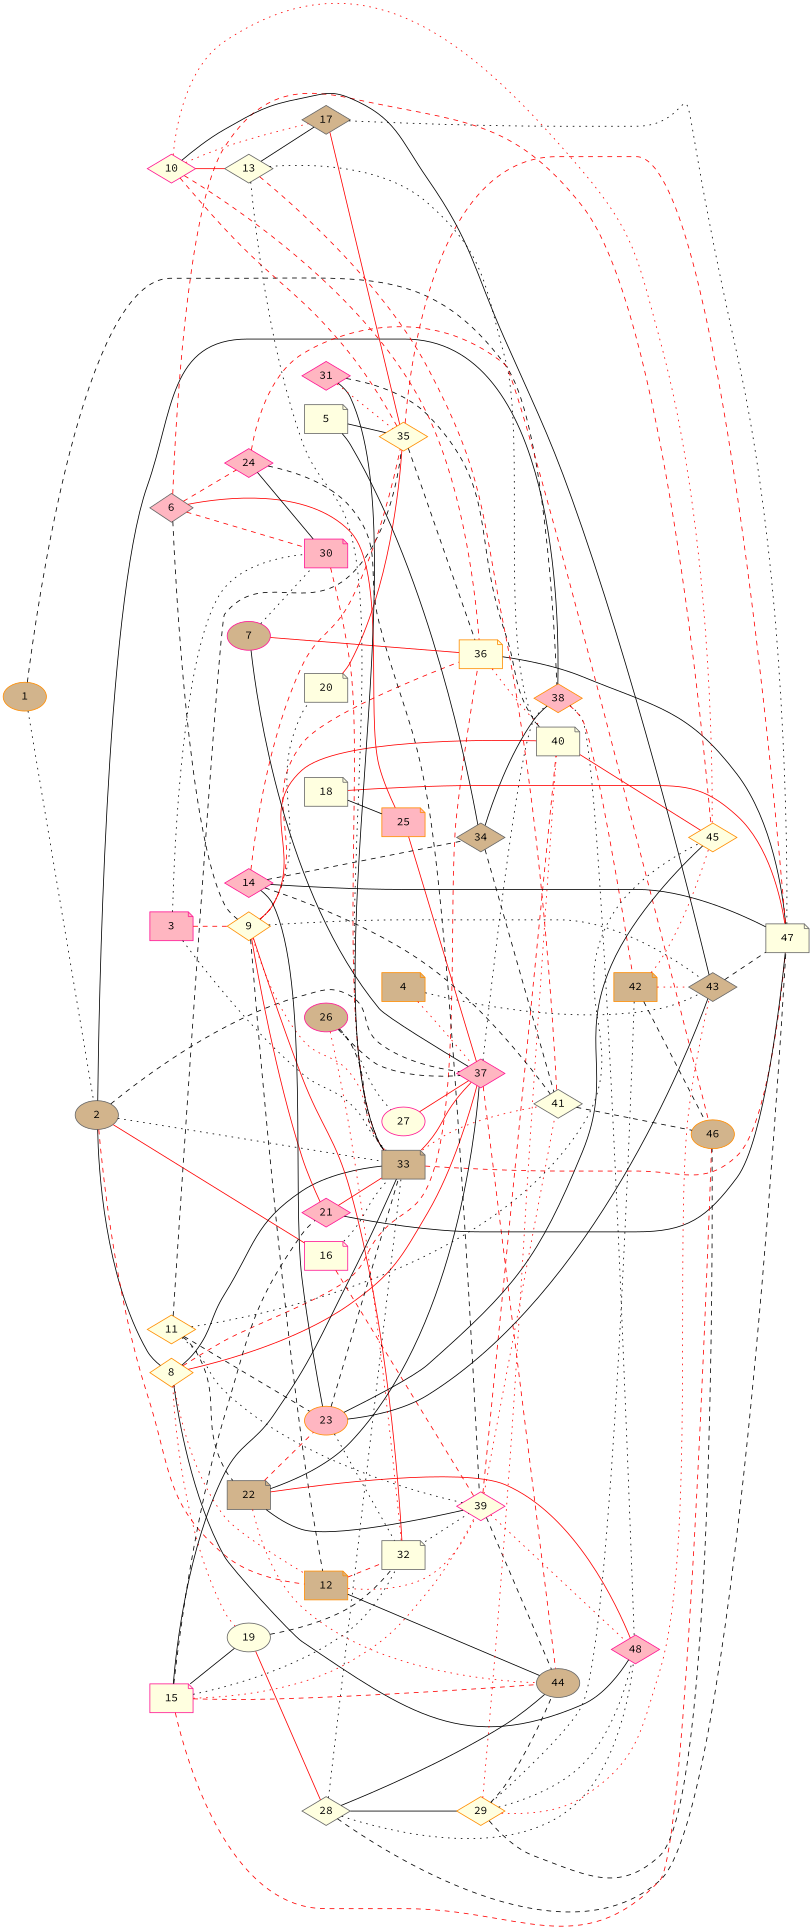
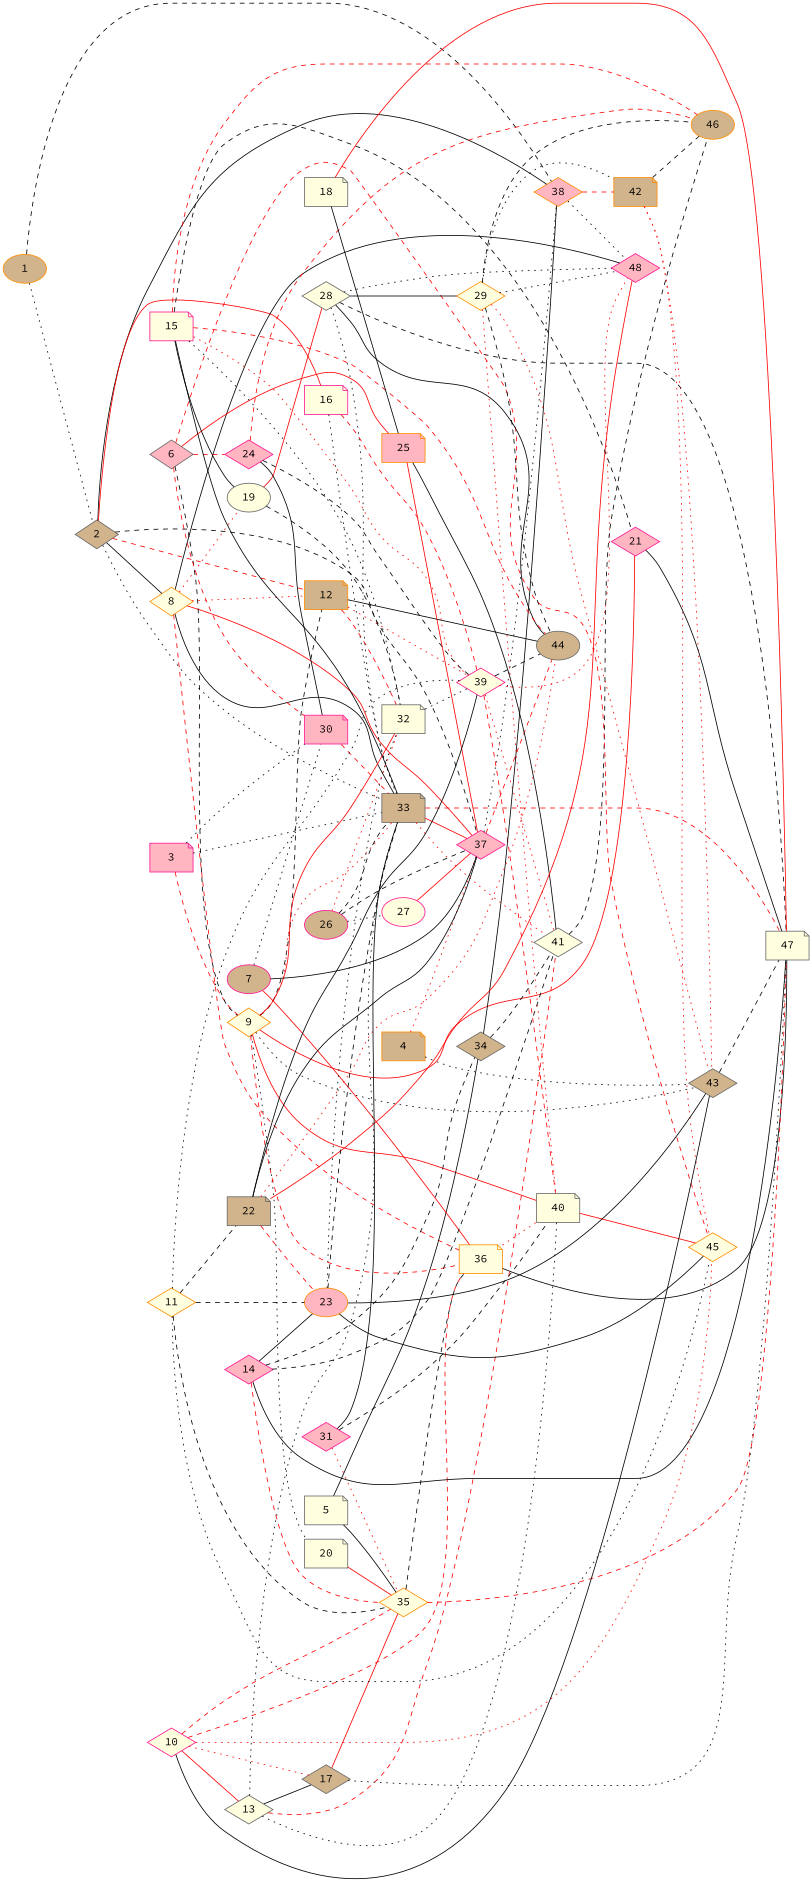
edge "25" -- "41": added
node "2": shape ellipse -> diamond
edge "33" -- "21": removed
